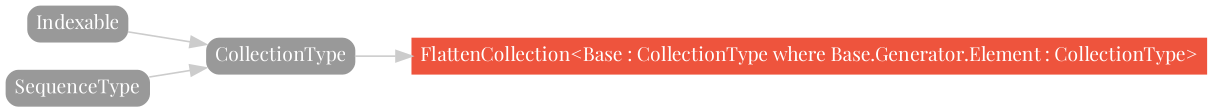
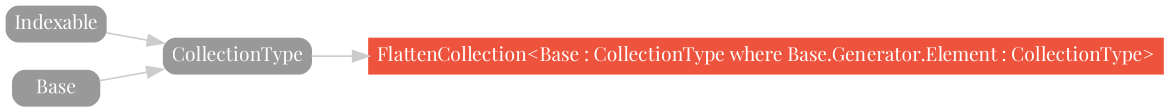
node "SequenceType": label "SequenceType" -> "Base"
